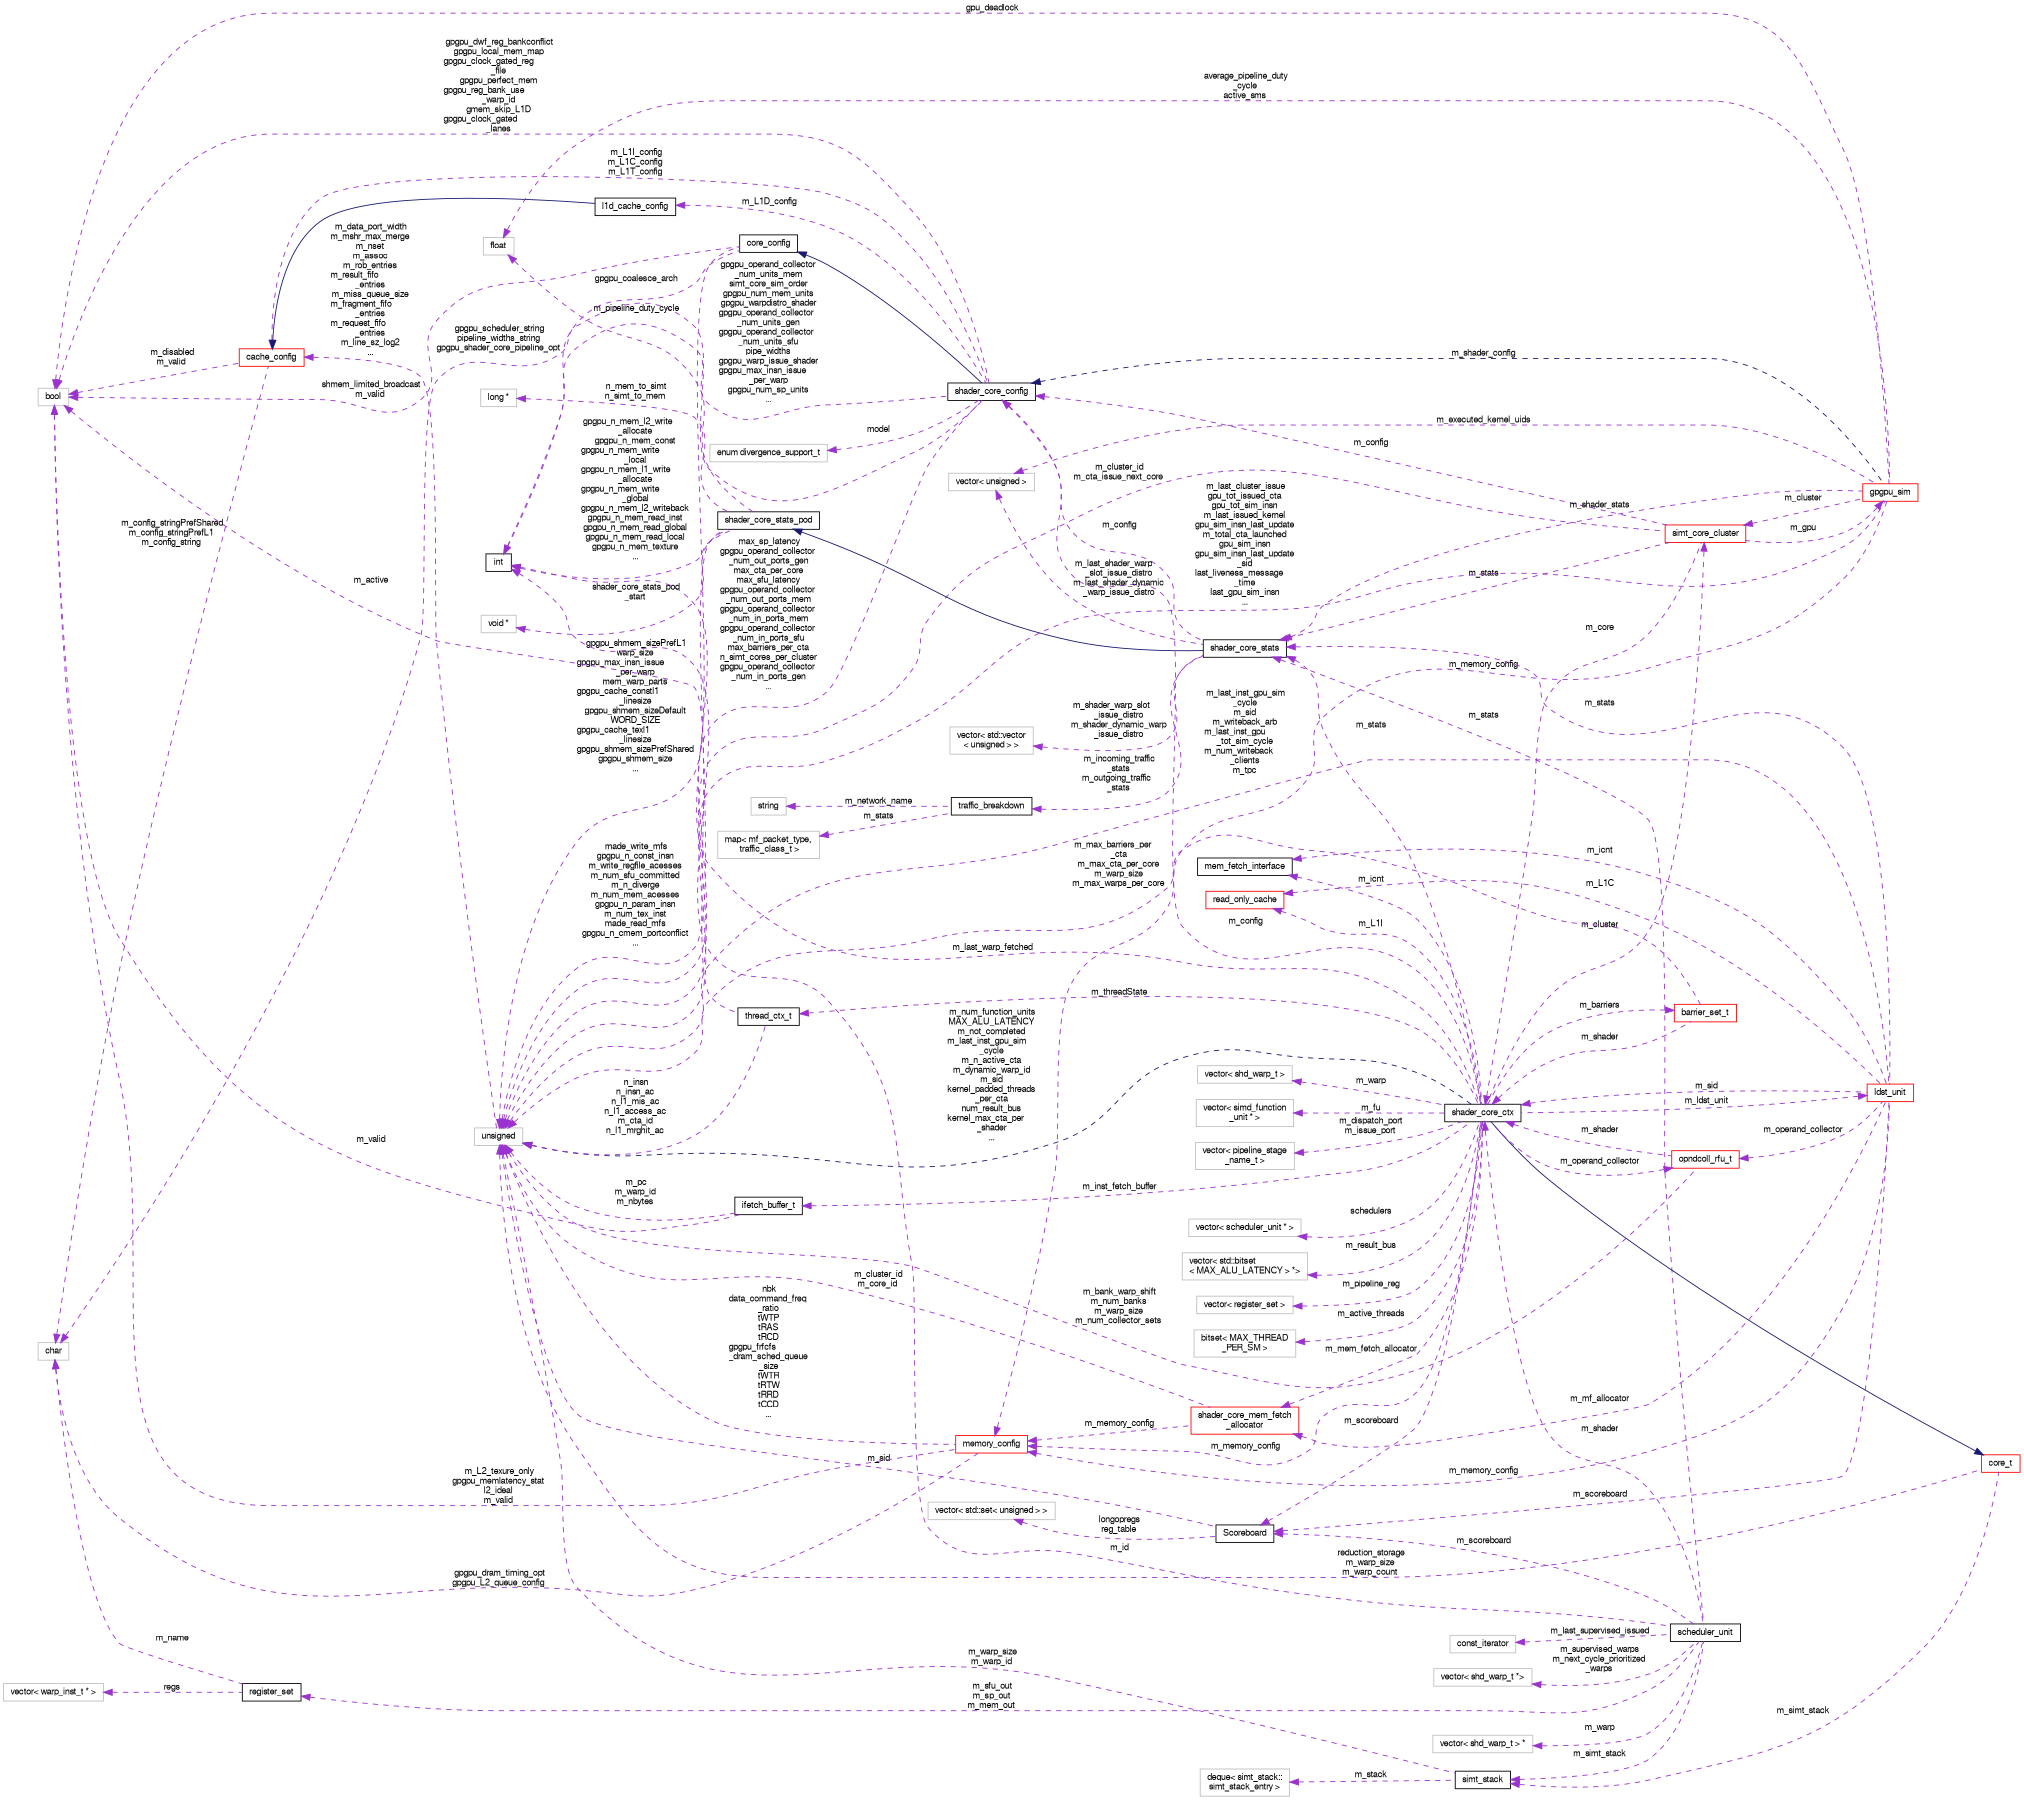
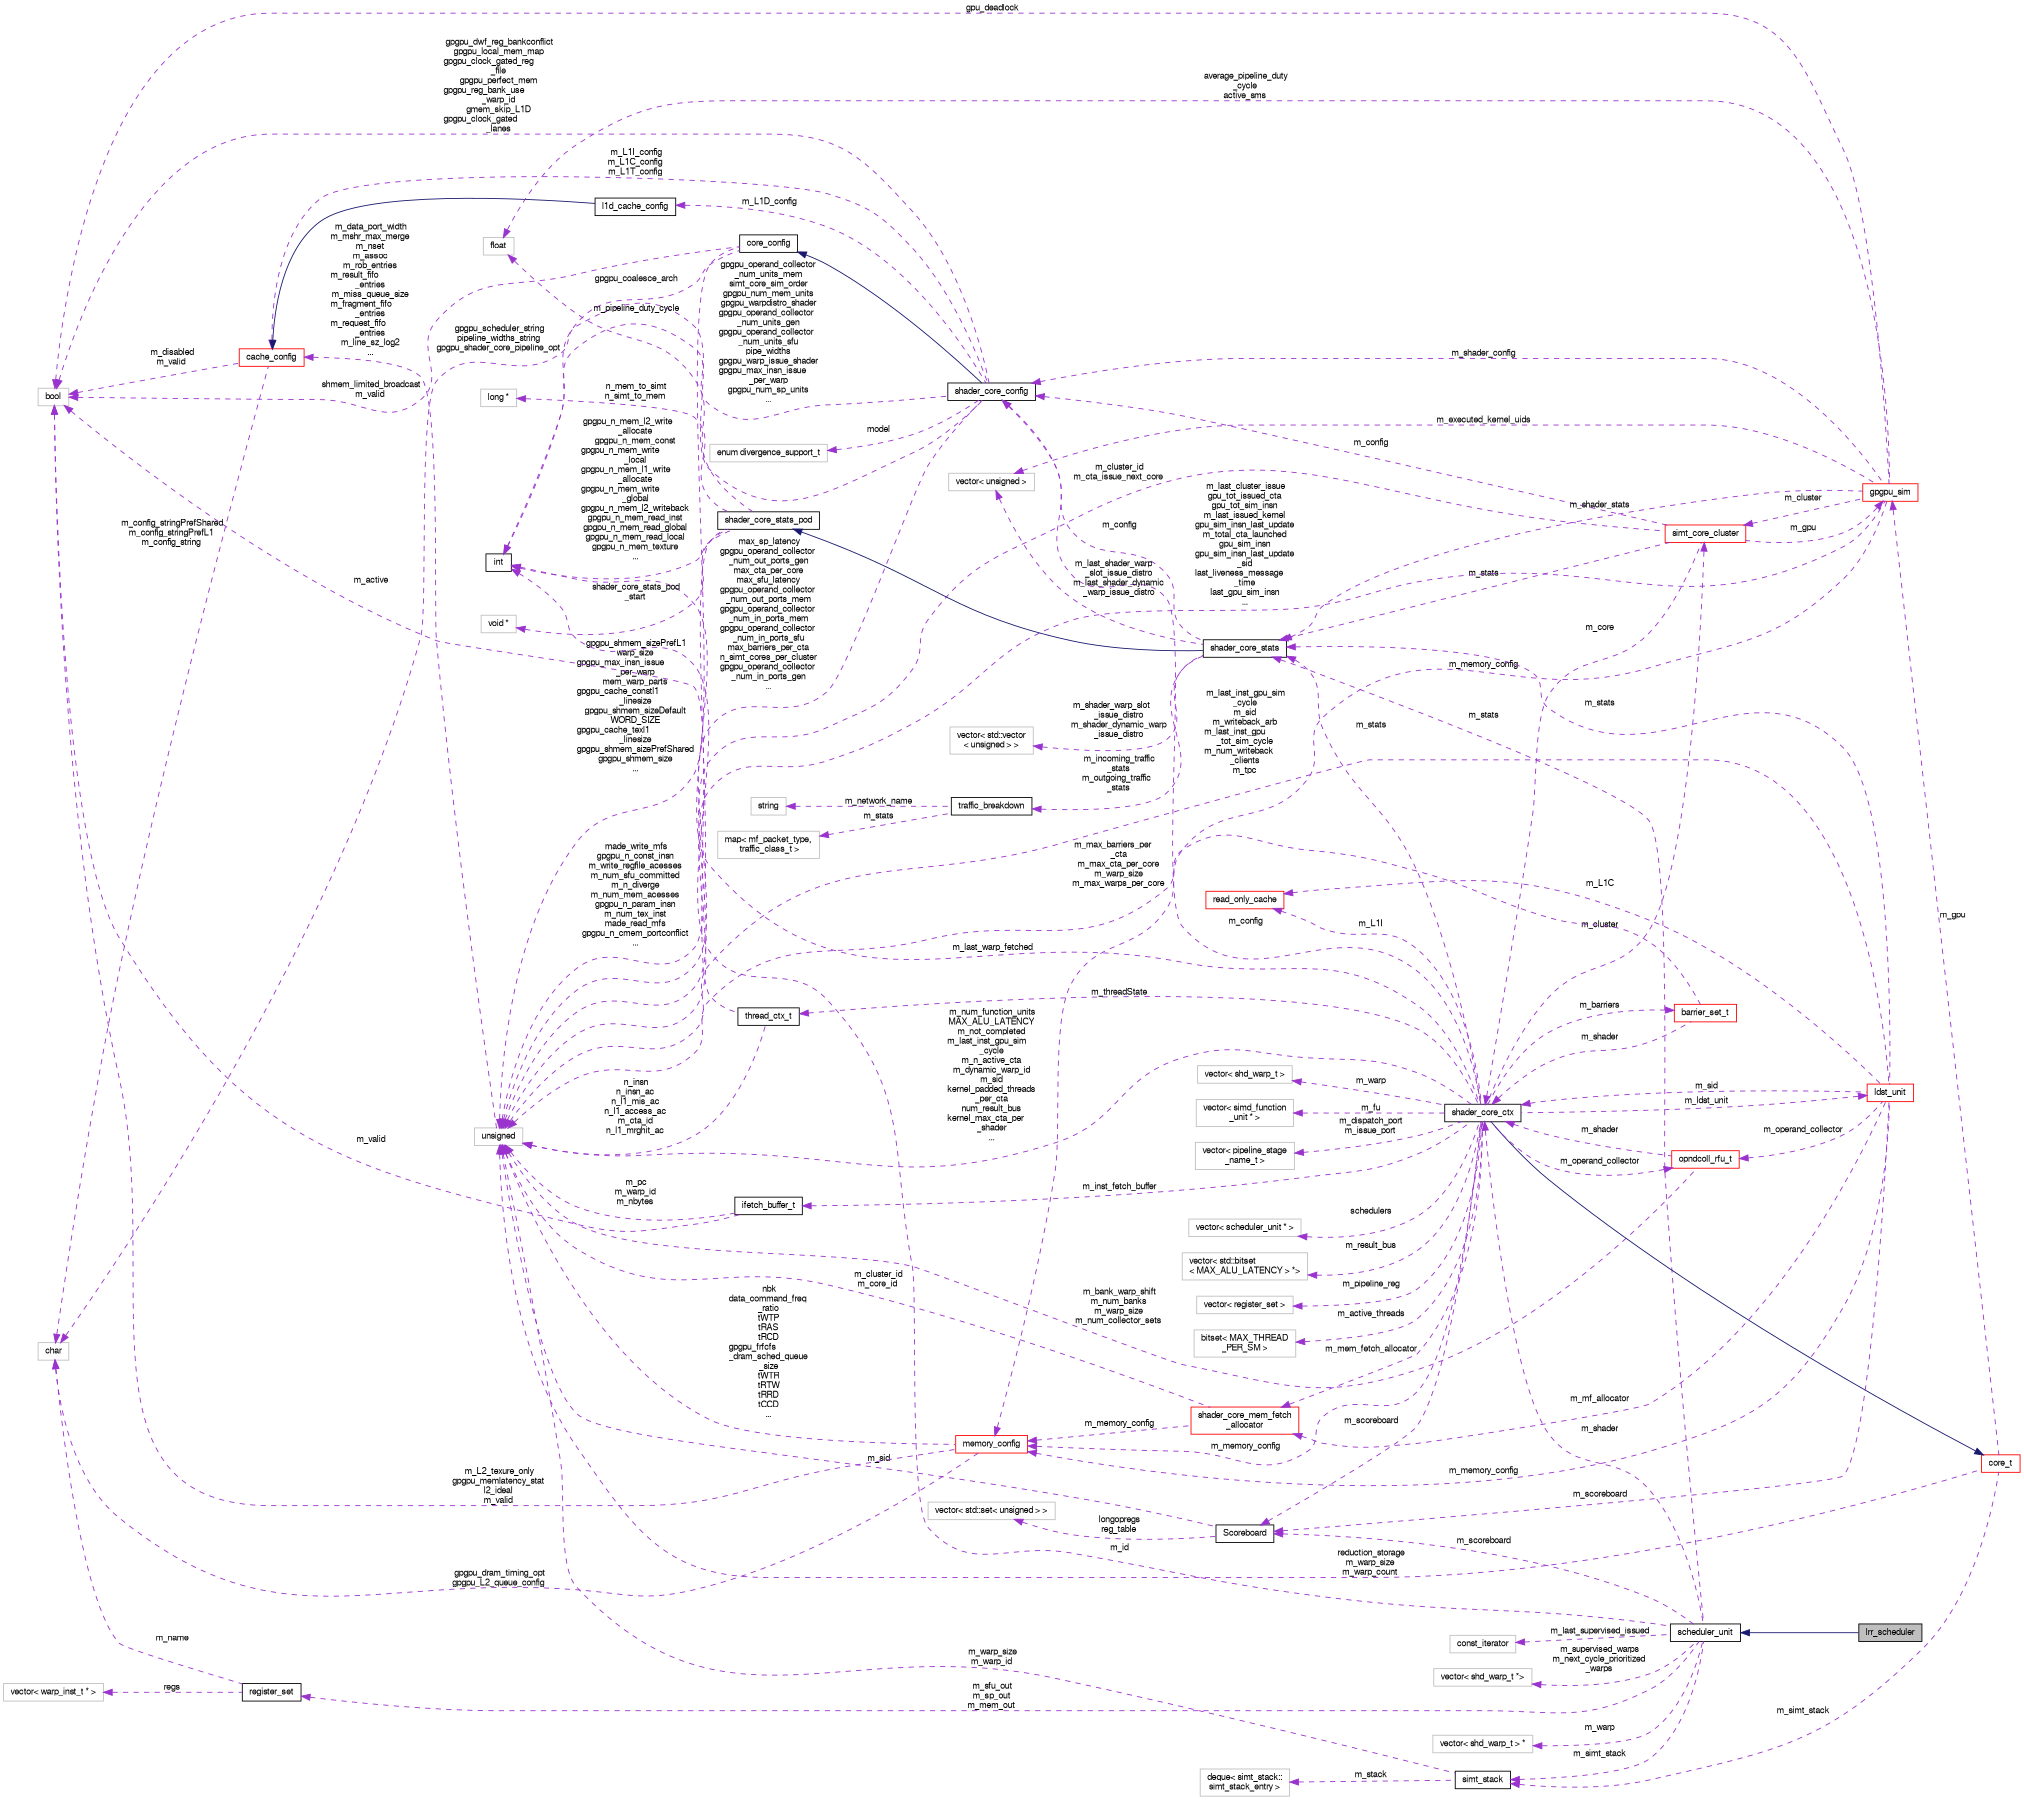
edge "gpgpu_sim" -> "shader_core_config": color midnightblue -> darkorchid3
node "mem_fetch_interface": removed
edge "core_t" -> "gpgpu_sim": added, label "m_gpu"
edge "shader_core_ctx" -> "unsigned": color midnightblue -> darkorchid3
node "lrr_scheduler": added
